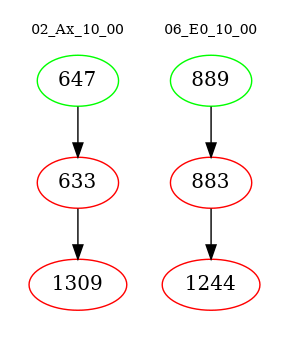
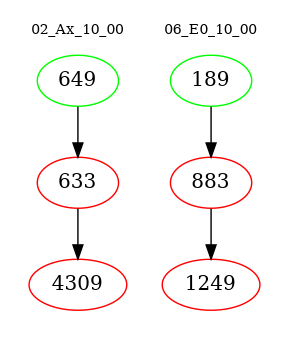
node "647": label "647" -> "649"
node "889": label "889" -> "189"
node "1309": label "1309" -> "4309"
node "1244": label "1244" -> "1249"
